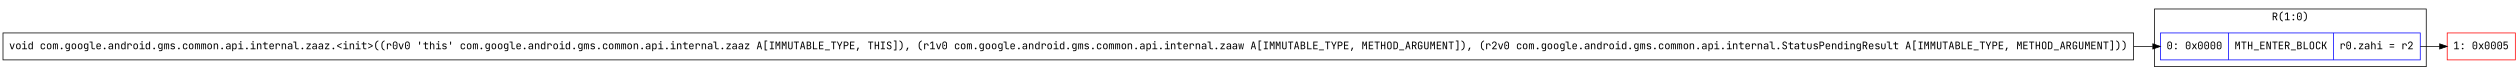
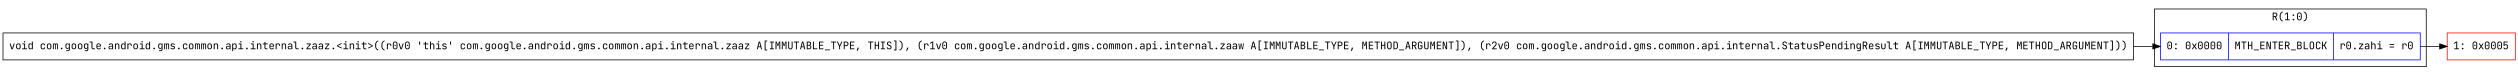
node "0: 0x0000": text "r0.zahi = r2" -> "r0.zahi = r0"
